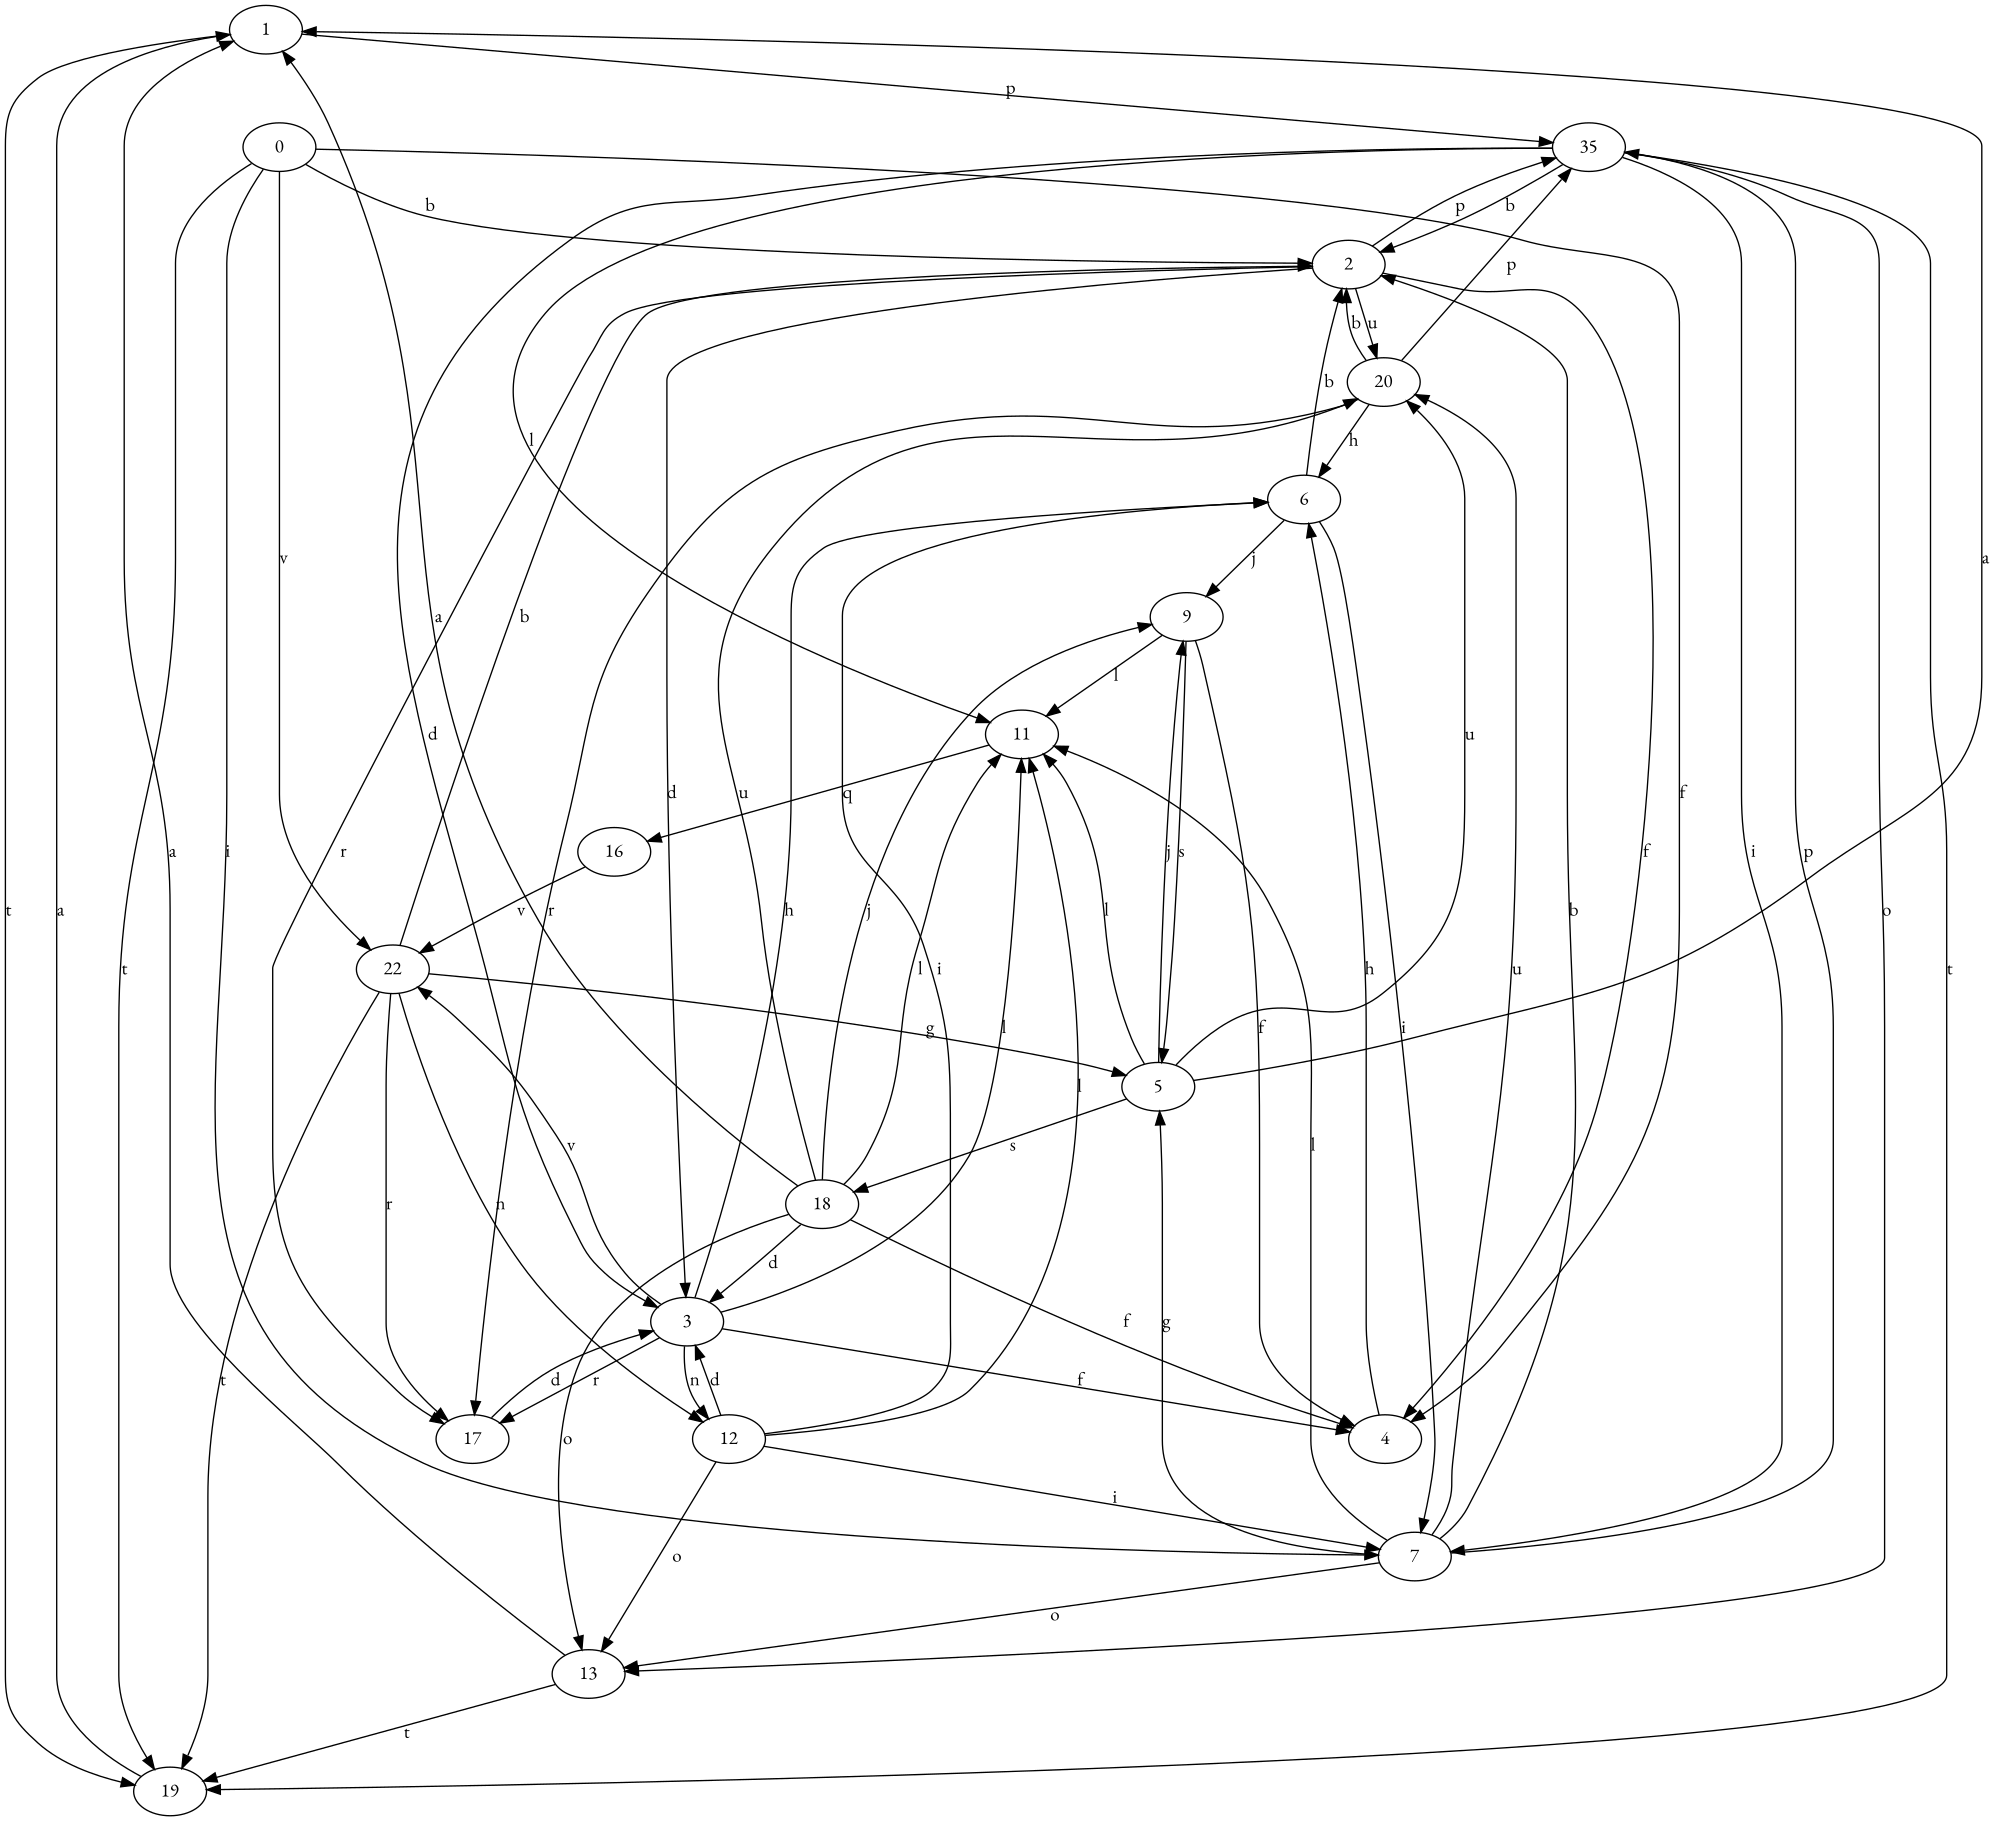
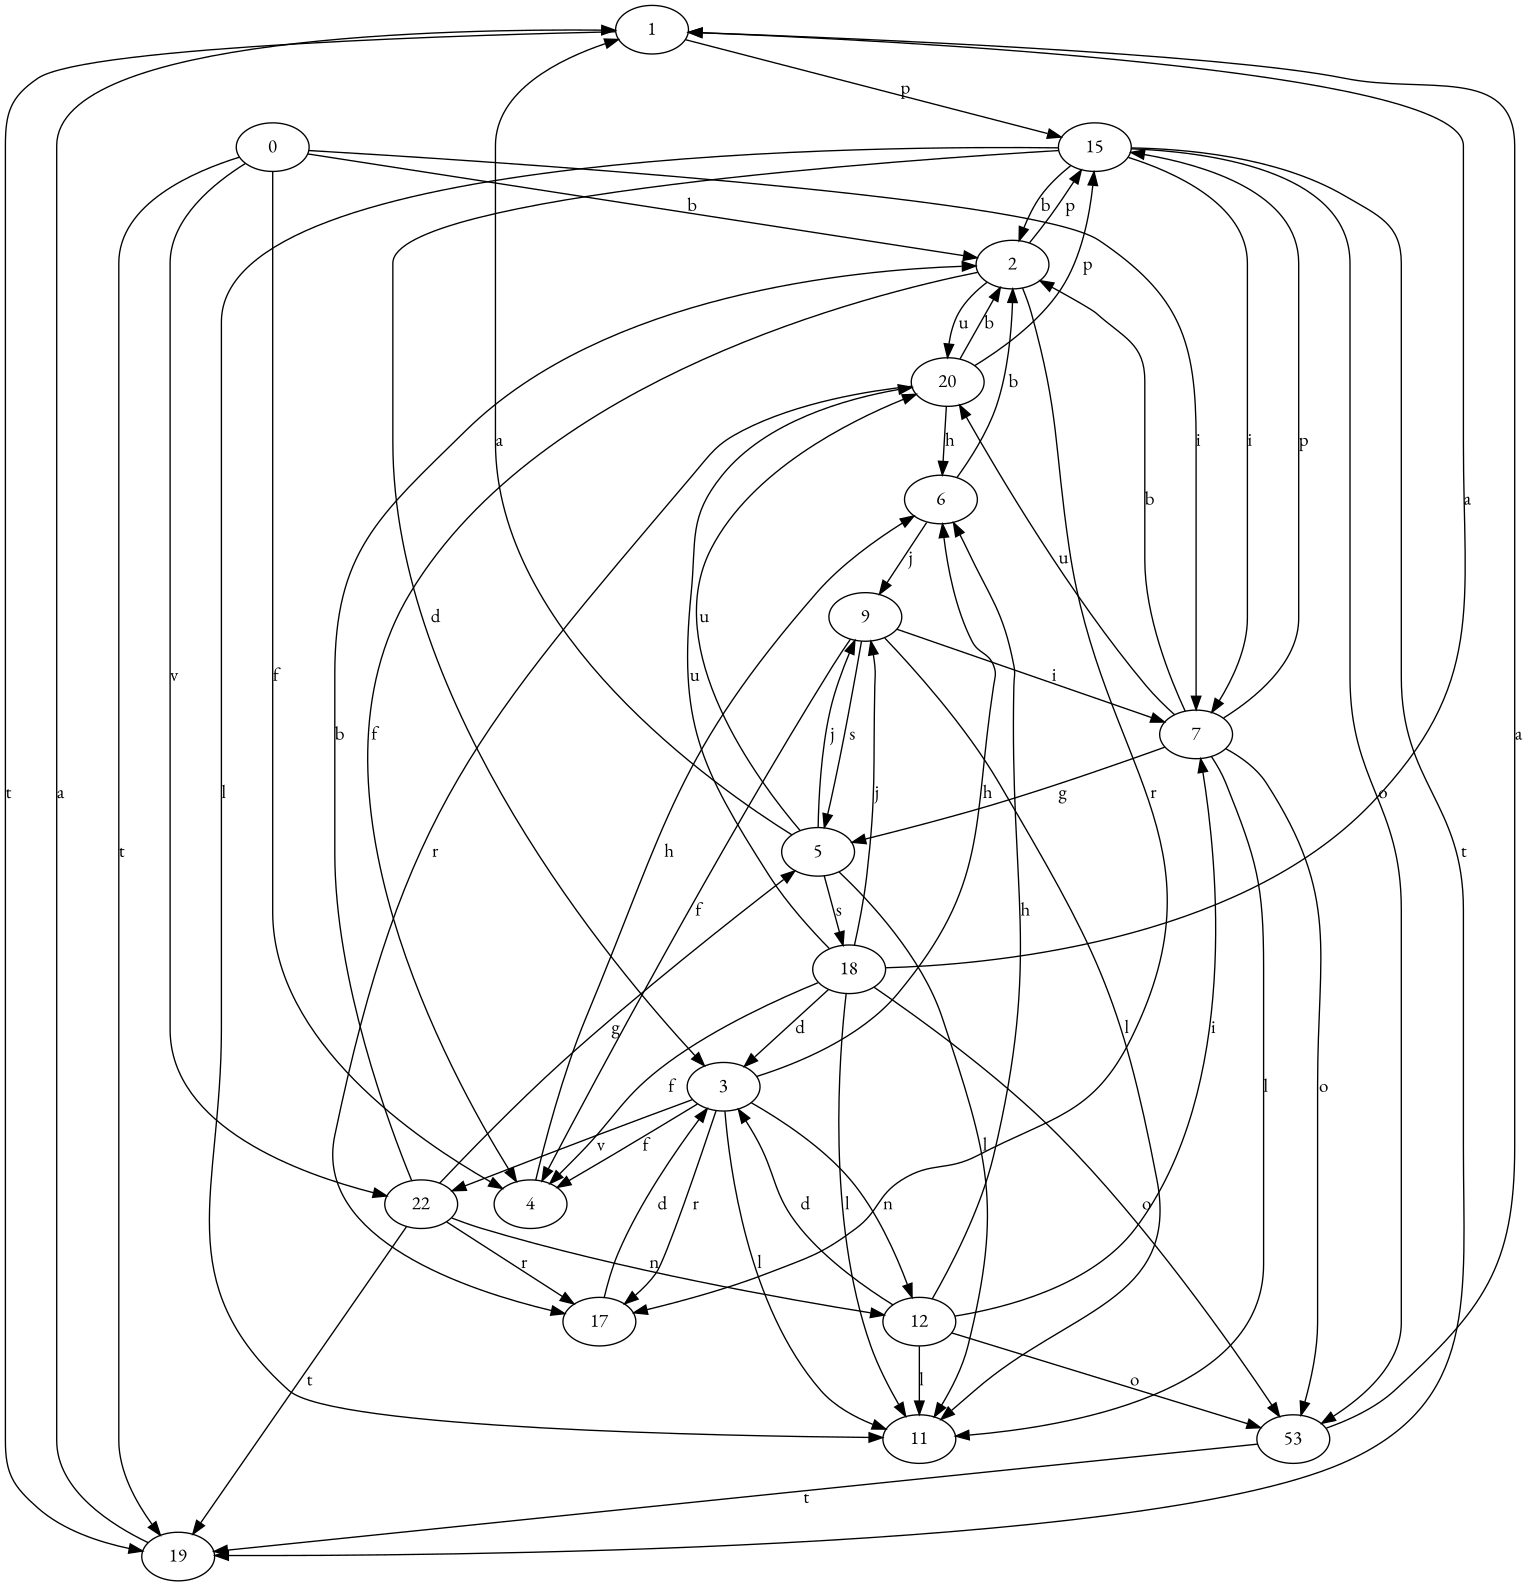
node "35": label "35" -> "15"
edge "2" -> "3": removed, label "d"
node "16": removed
edge "12" -> "6": label "i" -> "h"
edge "6" -> "7": now "9" -> "7"
node "13": label "13" -> "53"
